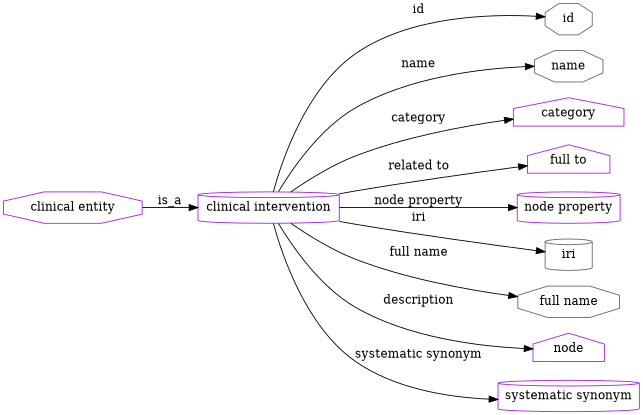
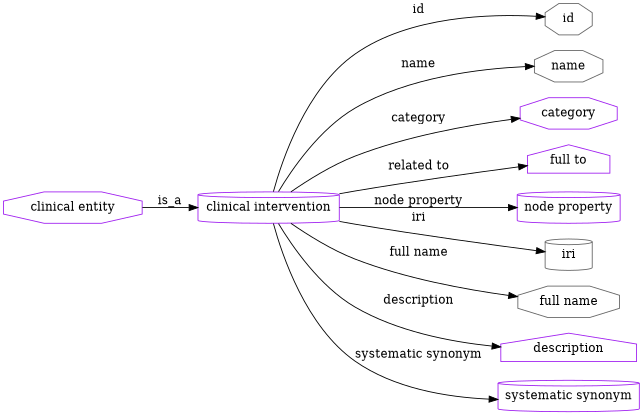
node "category": shape house -> octagon
node "node": label "node" -> "description"
